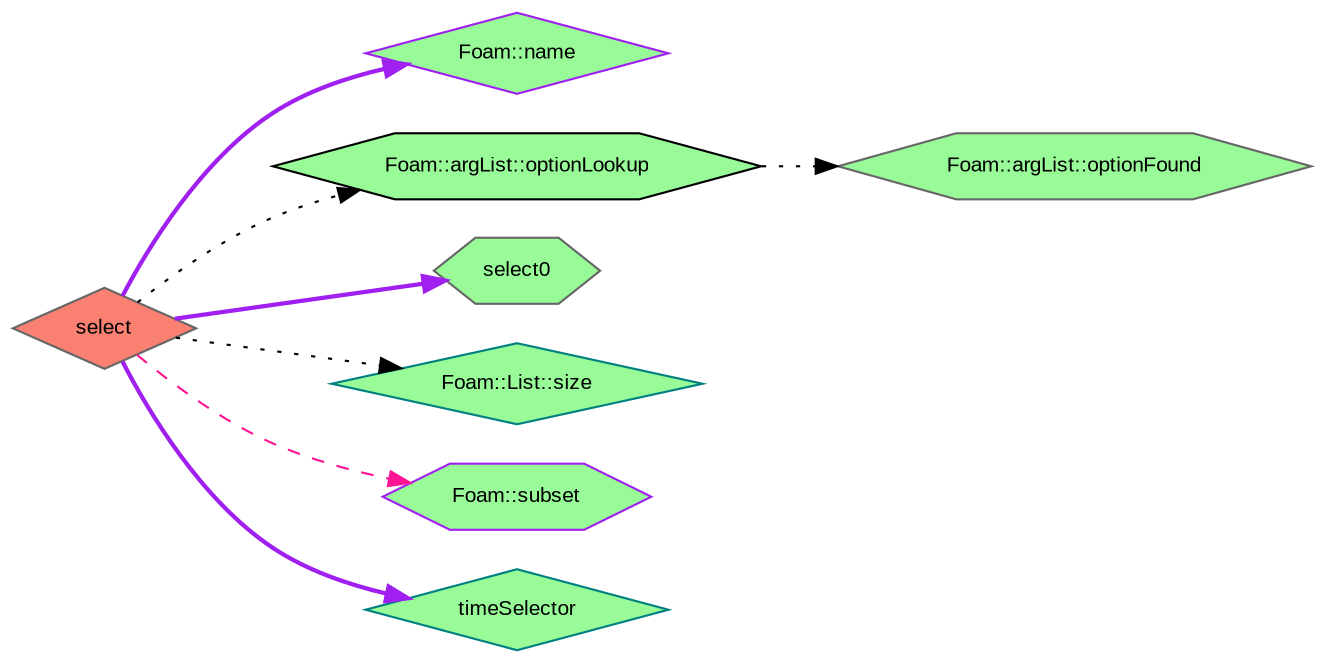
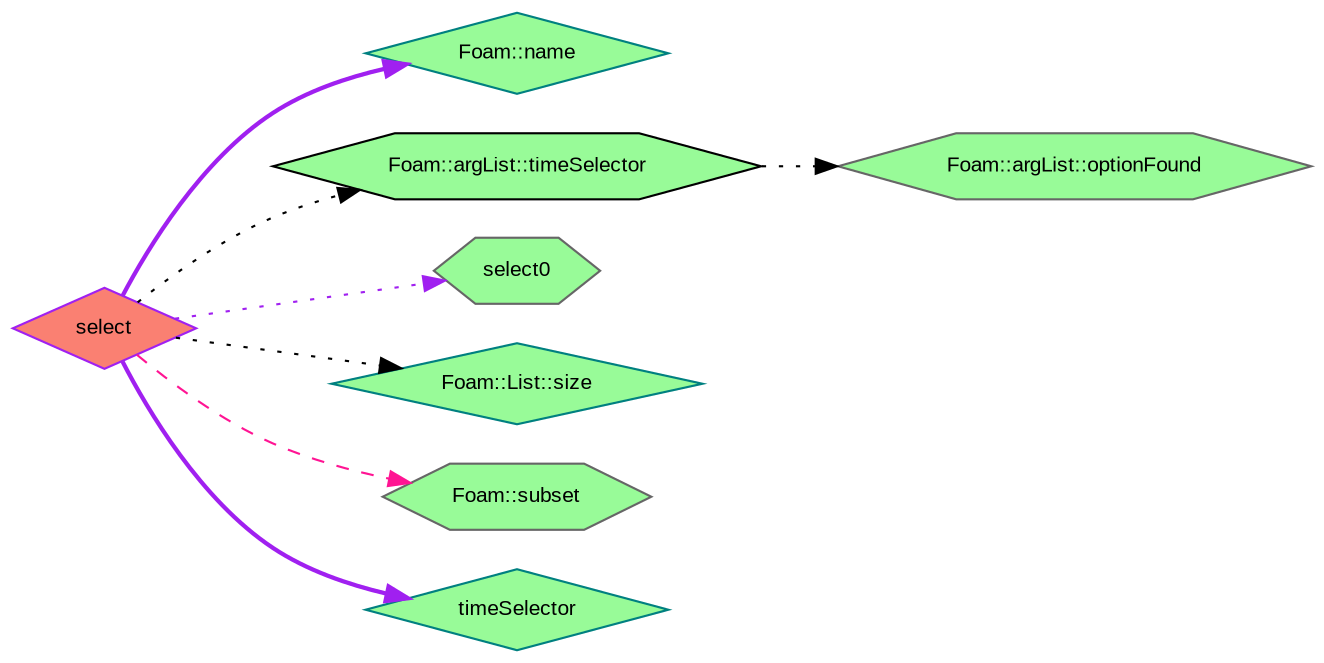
node "Foam::name": color purple -> teal
node "Foam::argList::optionLookup": label "Foam::argList::optionLookup" -> "Foam::argList::timeSelector"
edge "select" -> "select0": style bold -> dotted
node "select": color gray40 -> purple
node "Foam::subset": color purple -> gray40
